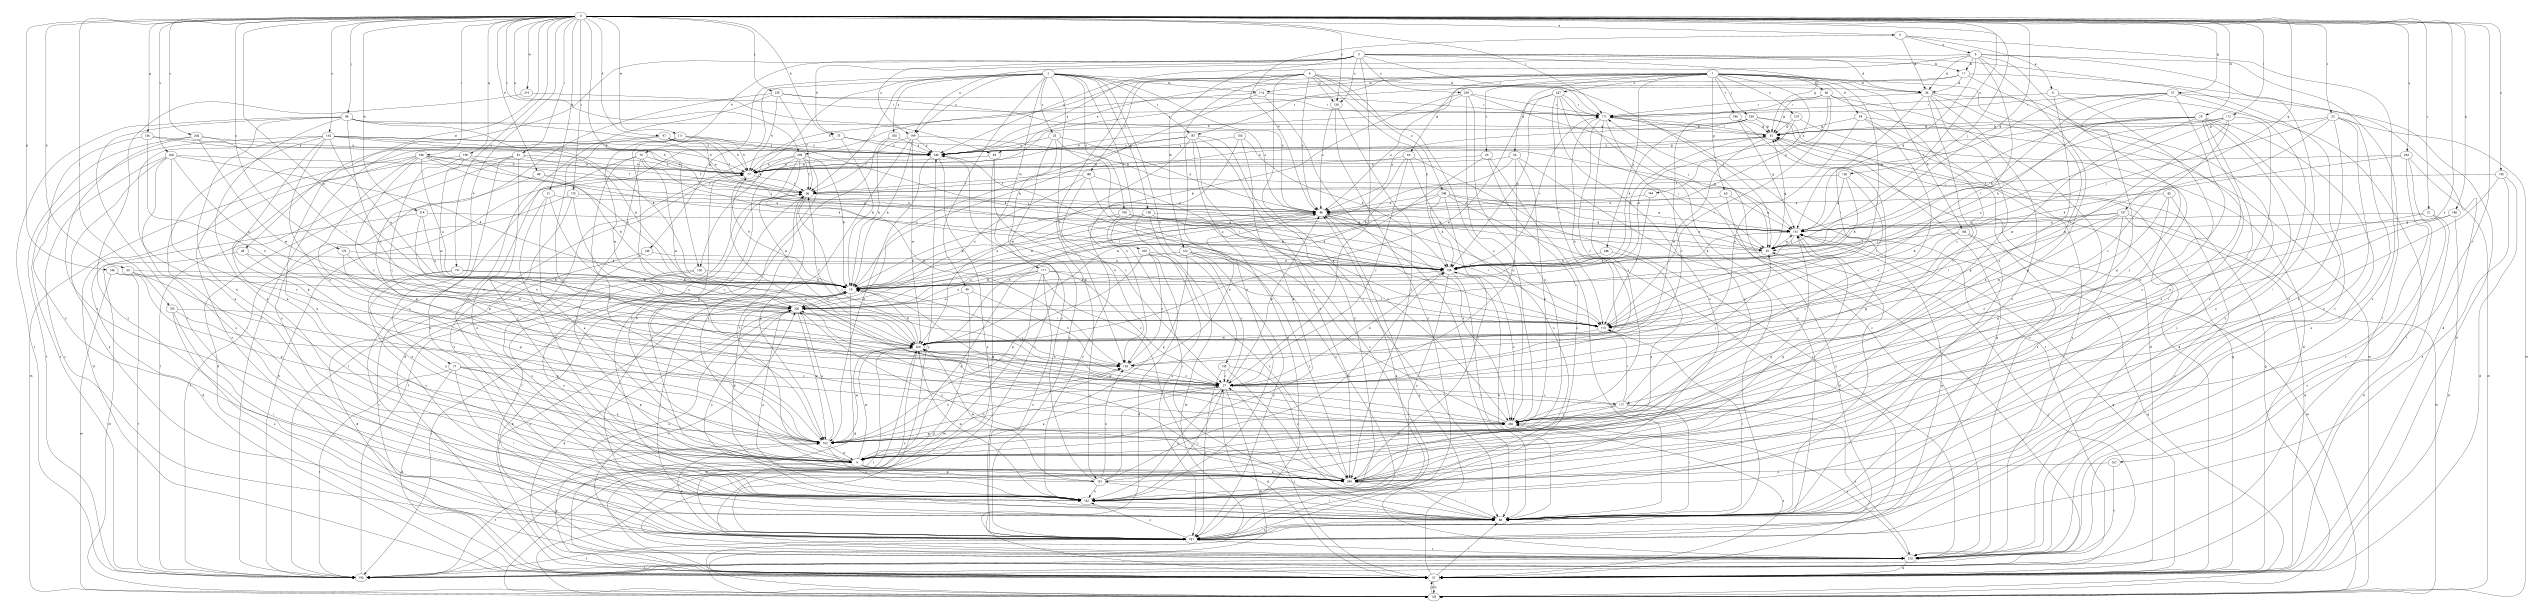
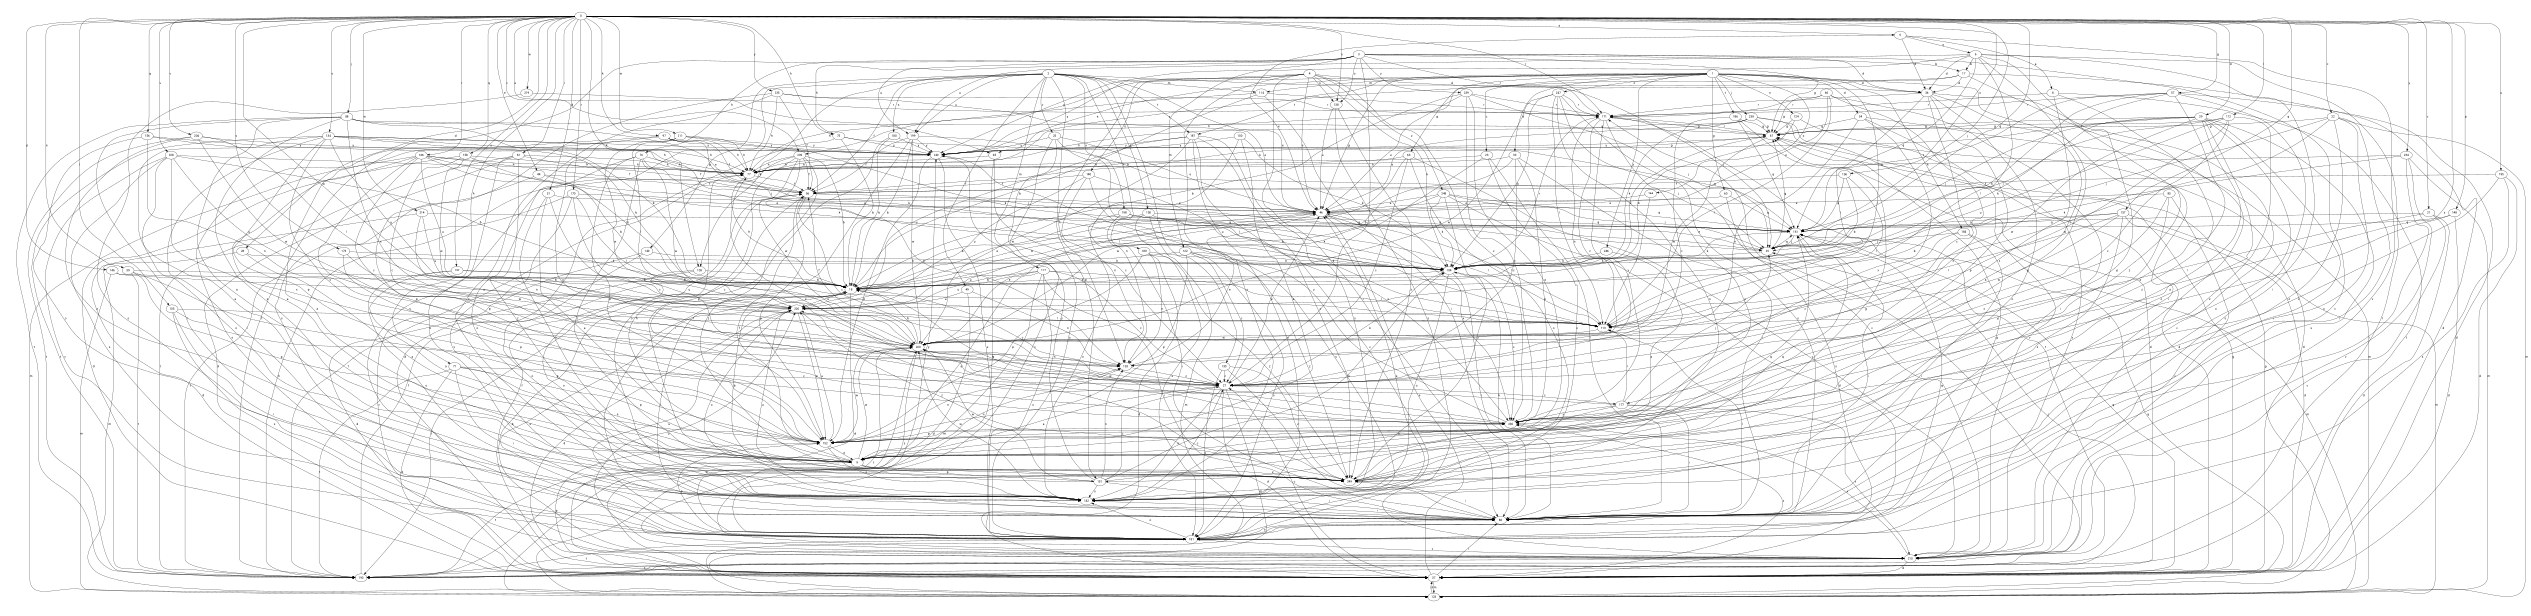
edge "1" -> "66": now "1" -> "46"
edge "170" -> "113": added, label "l"
node "167": removed
